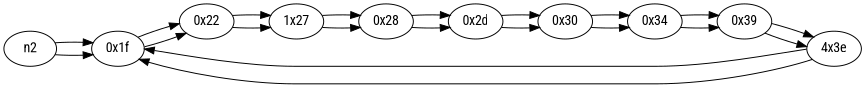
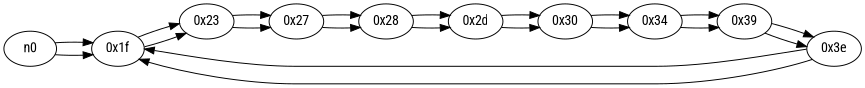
node "0x22": label "0x22" -> "0x23"
node "1x27": label "1x27" -> "0x27"
node "n2": label "n2" -> "n0"
node "4x3e": label "4x3e" -> "0x3e"
